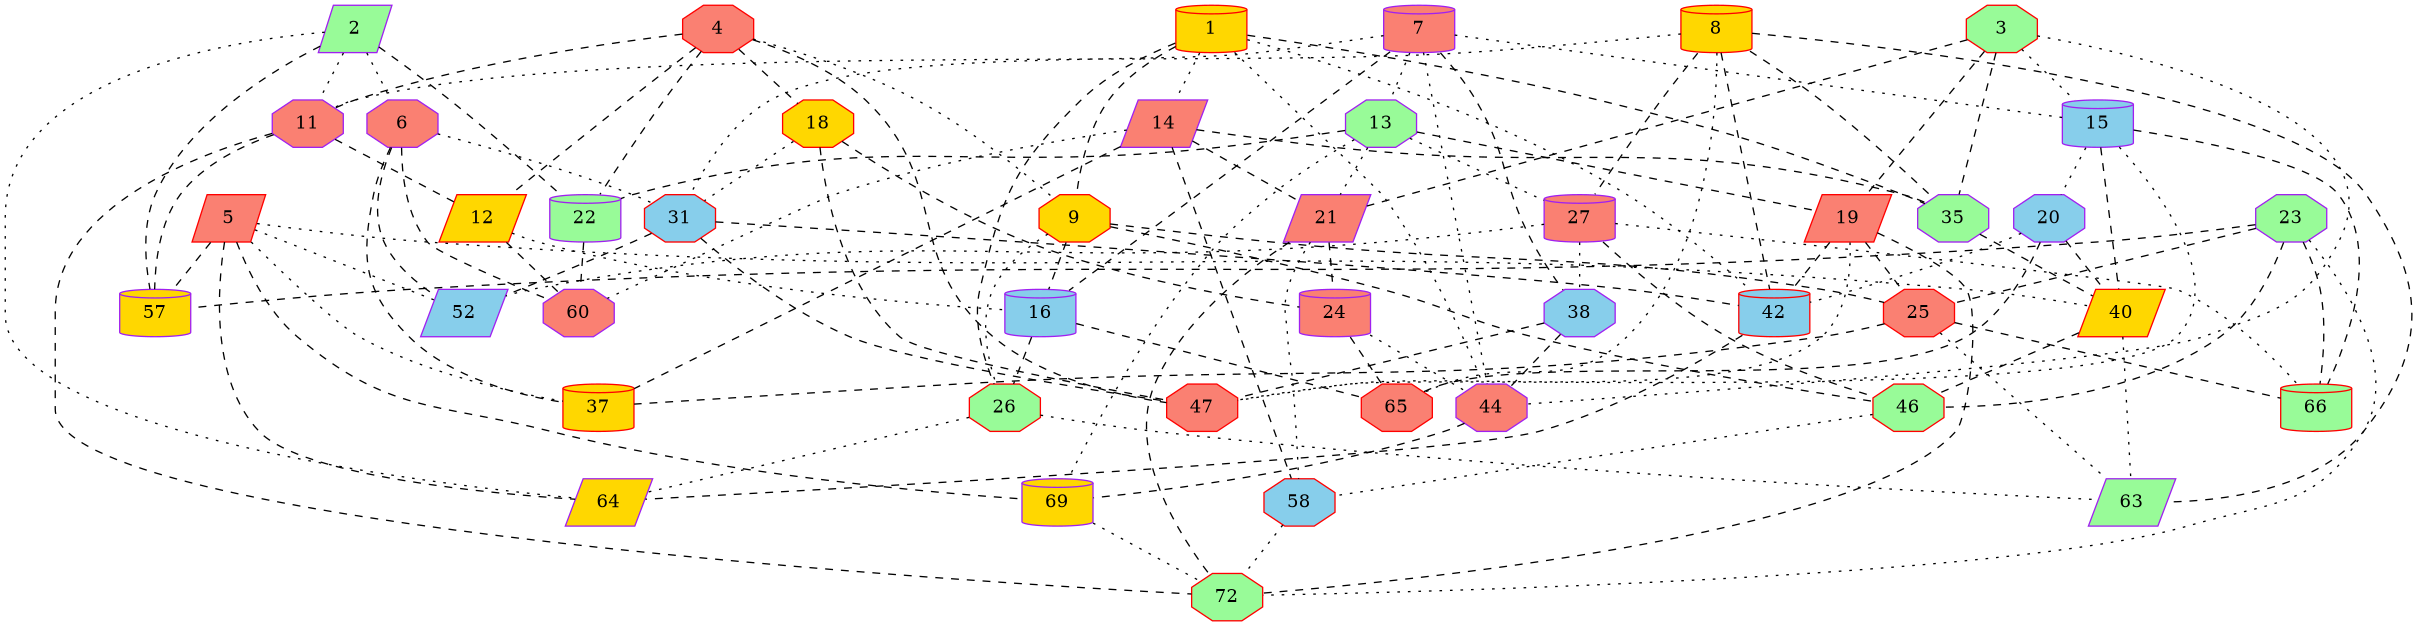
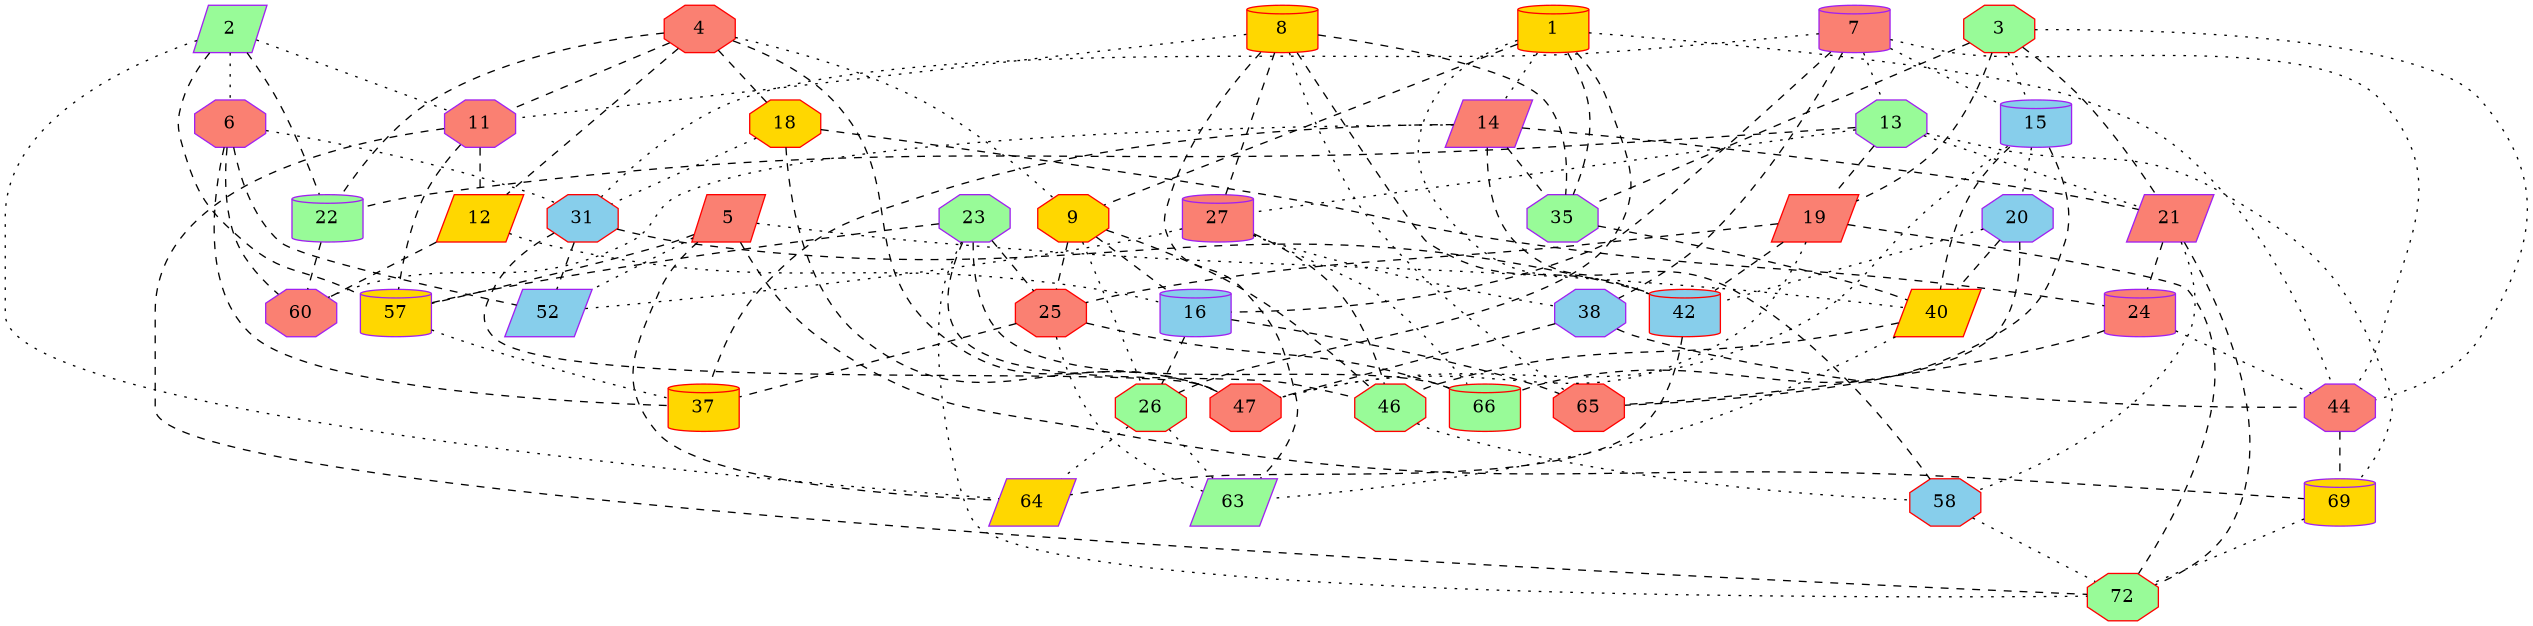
edge "5" -- "37": now "57" -- "37"
